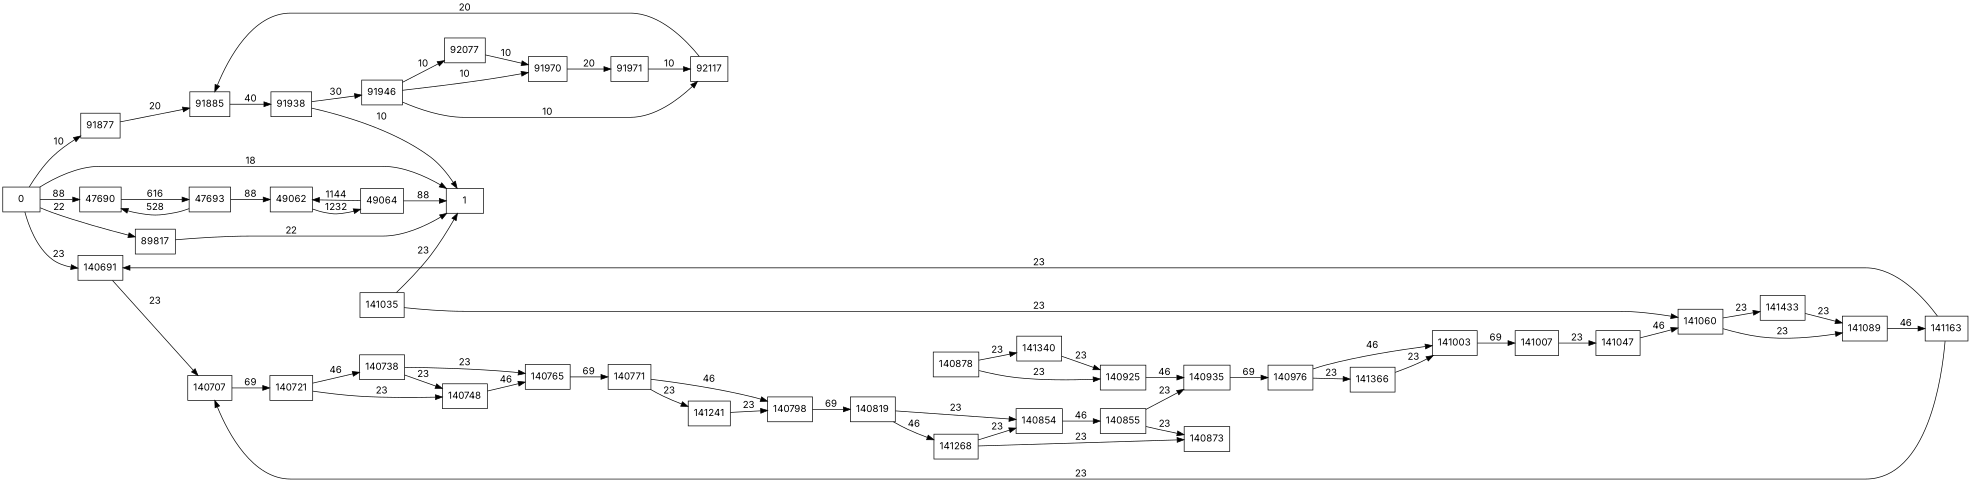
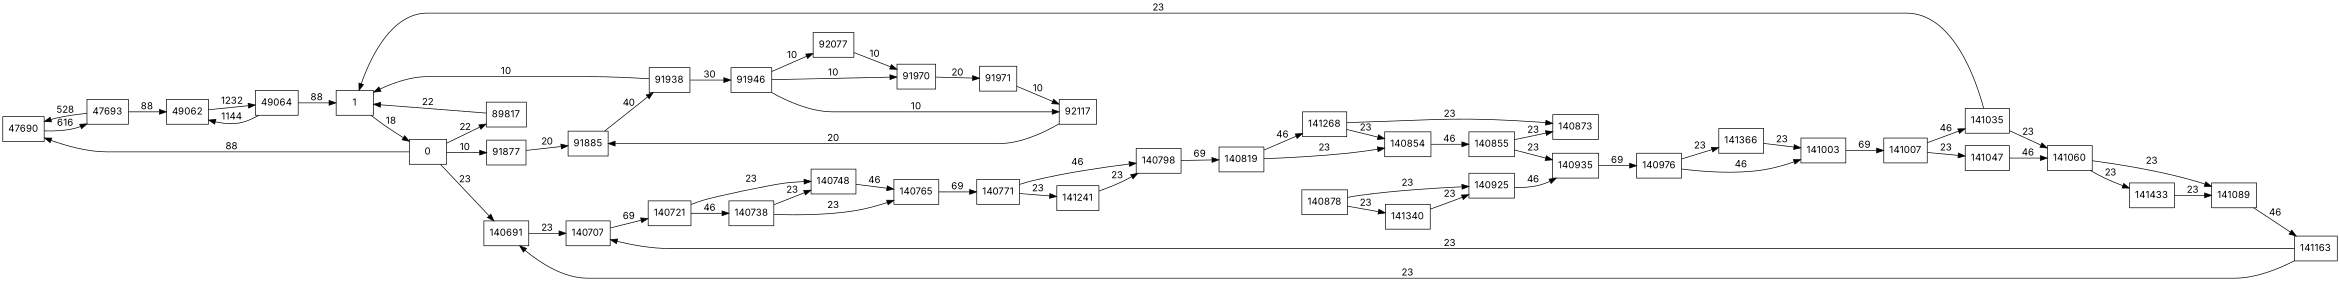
edge "141007" -> "141035": added, label "46"
edge "0" -> "1": reversed
